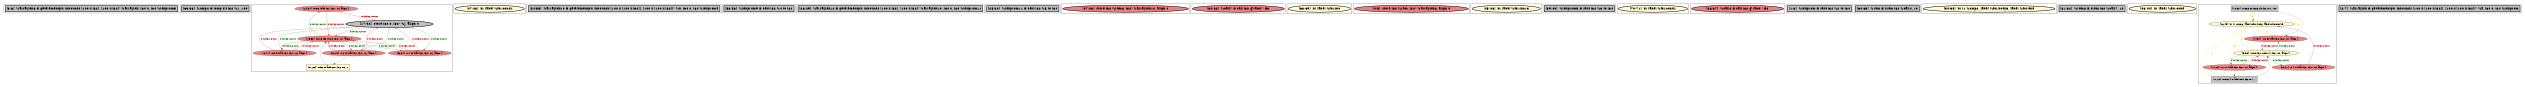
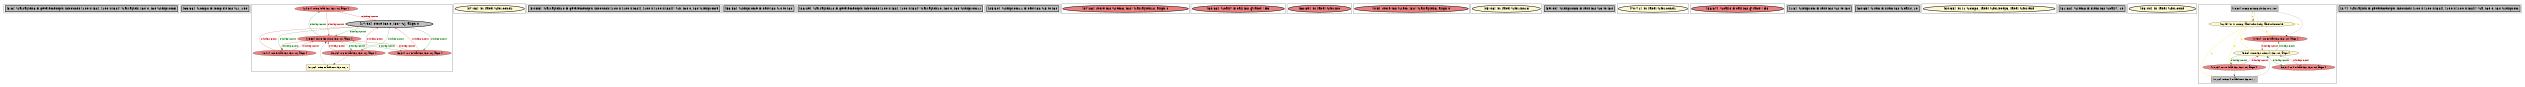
node "[68/69]  br label %for.inc": fillcolor lemonchiffon -> lightcoral
edge "[52/57]  %4 = load i32, i32* %i, align 4" -> "[16/49]  br i1 %cmp, label %for.body, label %for.end15": now "[52/57]  %4 = load i32, i32* %i, align 4" -> "[9/58]  store i32 %inc14, i32* %i, align 4"
